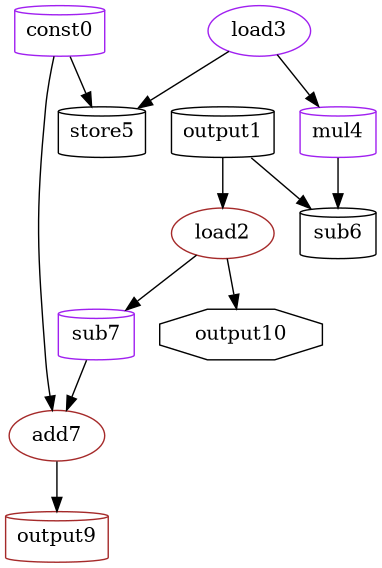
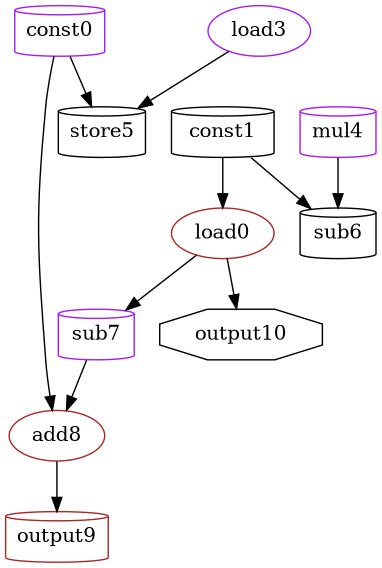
edge "load3" -> "mul4": removed
node "output1": label "output1" -> "const1"
node "load2": label "load2" -> "load0"
node "add7": label "add7" -> "add8"
